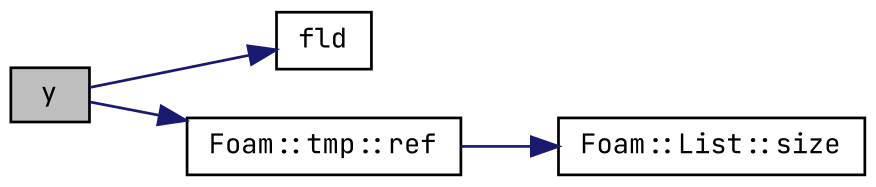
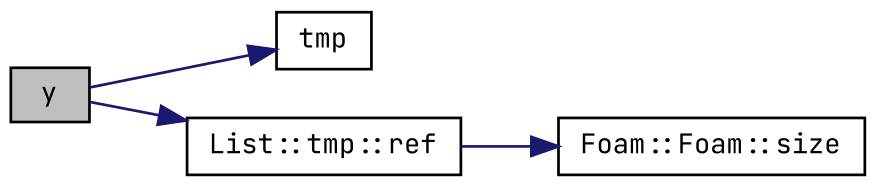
node "fld": label "fld" -> "tmp"
node "Foam::tmp::ref": label "Foam::tmp::ref" -> "List::tmp::ref"
node "Foam::List::size": label "Foam::List::size" -> "Foam::Foam::size"
